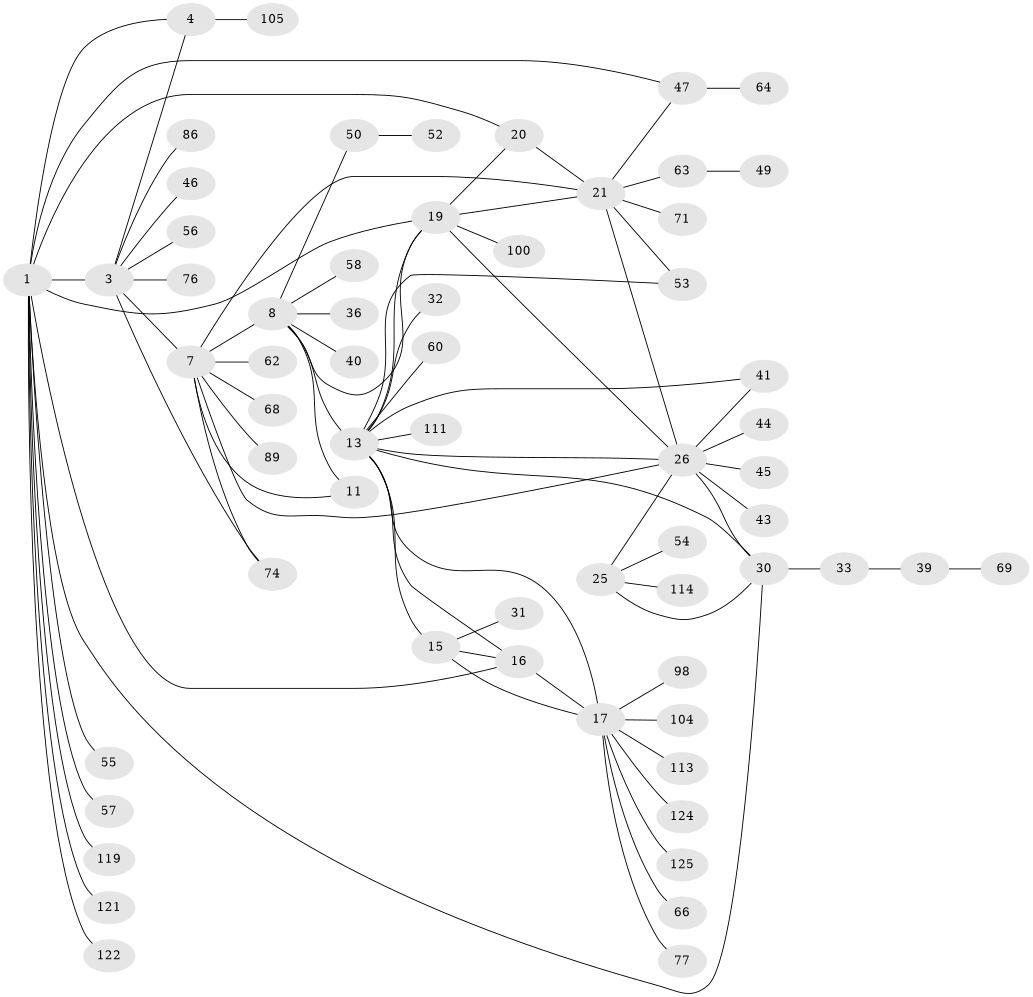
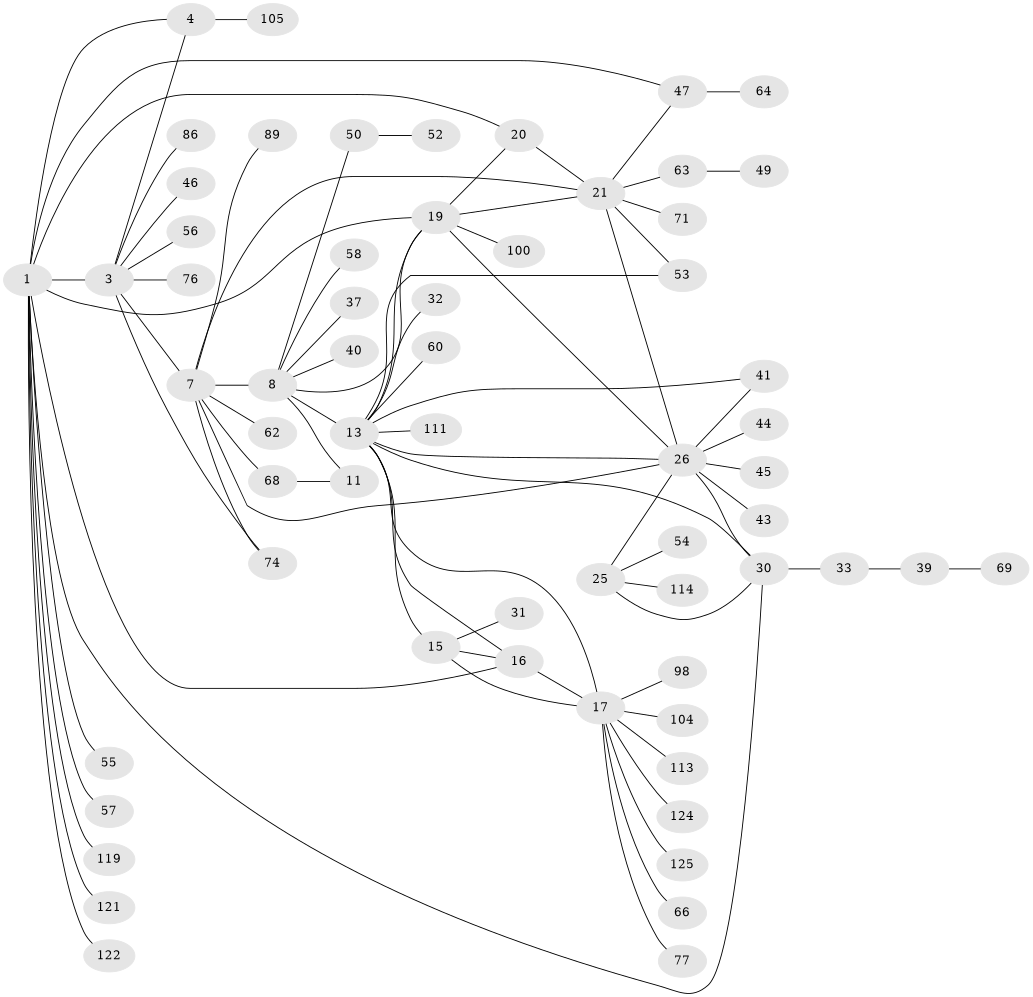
node "36": label "36" -> "37"
edge "7" -- "11": now "68" -- "11"
